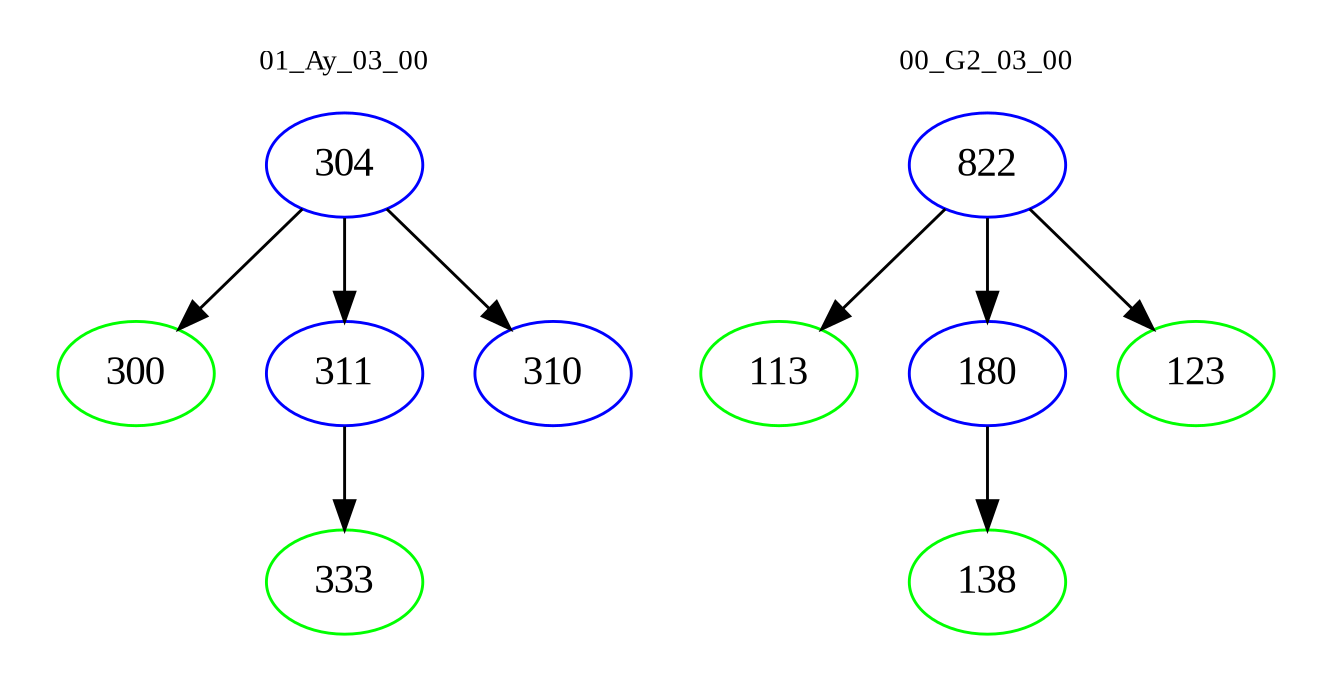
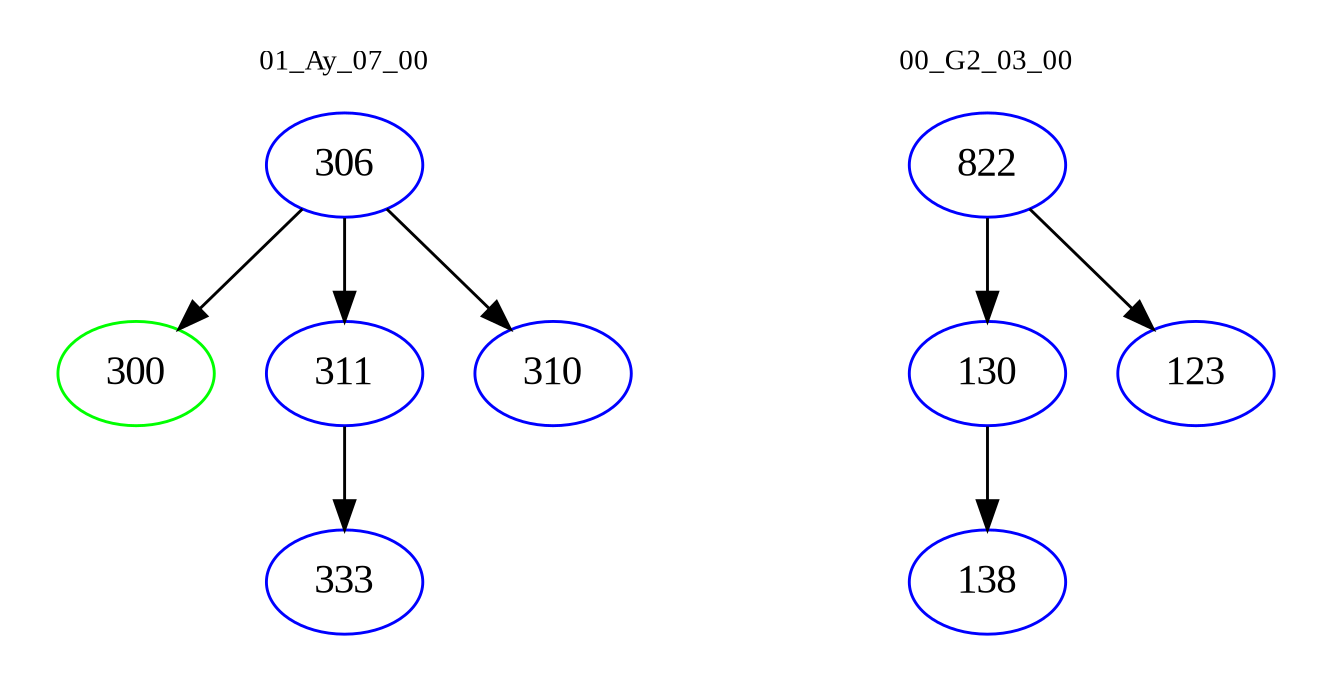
cluster "01_Ay_03_00": label "01_Ay_03_00" -> "01_Ay_07_00"
node "304": label "304" -> "306"
node "113": removed
node "180": label "180" -> "130"
node "123": color green -> blue
node "333": color green -> blue
node "138": color green -> blue
